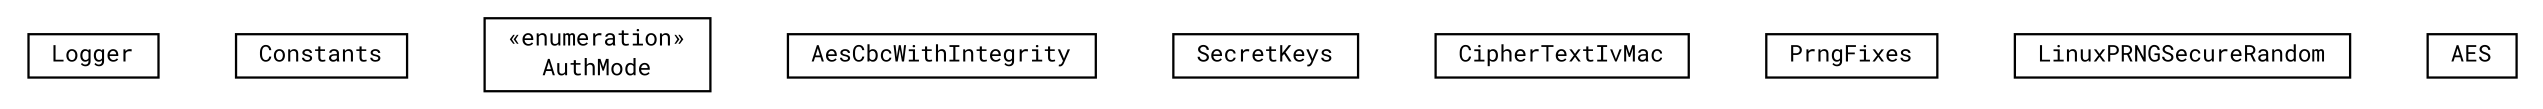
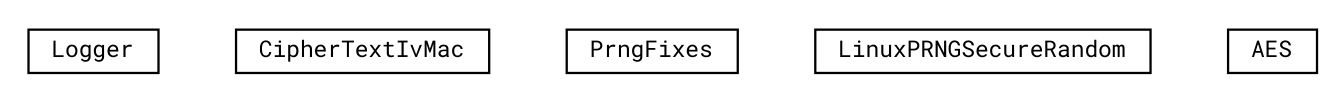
node "Constants": removed
node "AuthMode": removed
node "AesCbcWithIntegrity": removed
node "SecretKeys": removed
